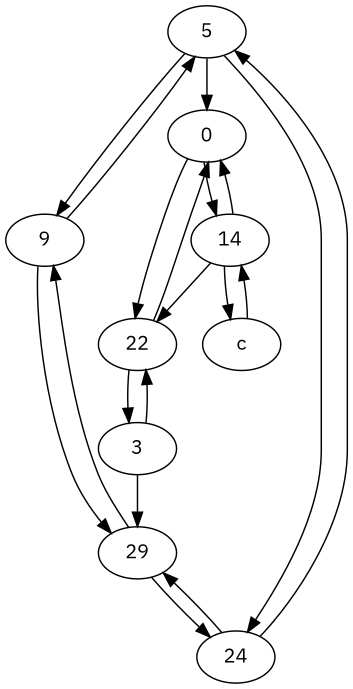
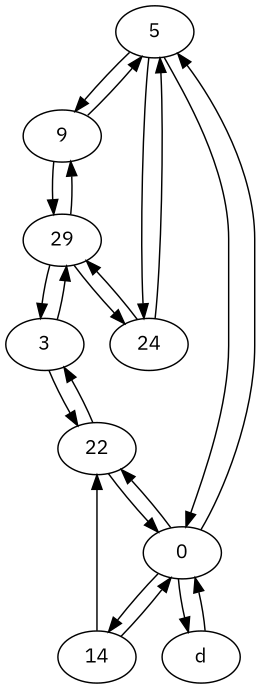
edge "29" -> "3": added
edge "0" -> "5": added
node "c": removed
node "d": added
